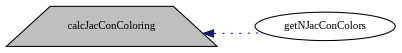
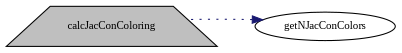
edge "getNJacConColors" -> "calcJacConColoring": reversed
